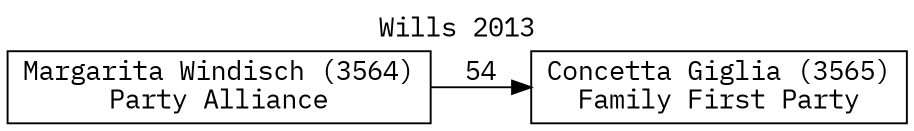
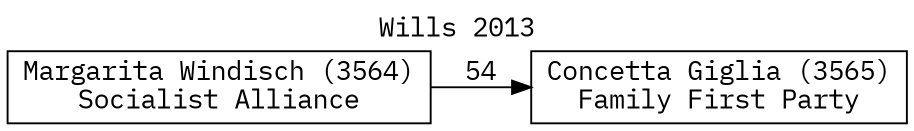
node "Margarita Windisch (3564) Party Alliance": label "Margarita Windisch (3564) Party Alliance" -> "Margarita Windisch (3564) Socialist Alliance"
